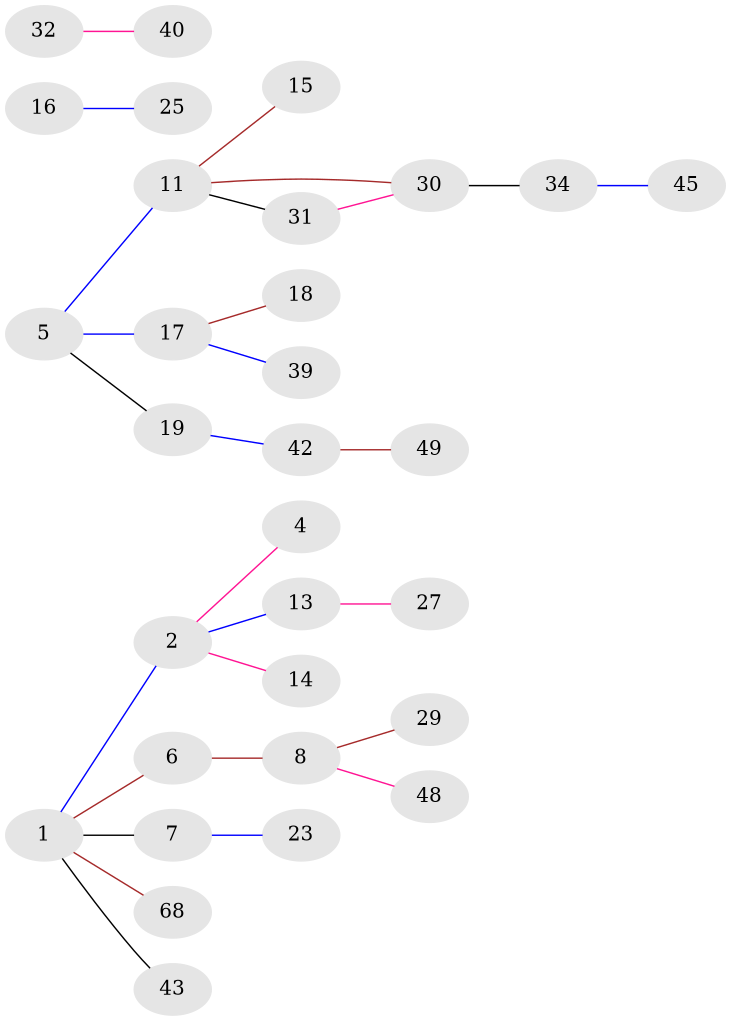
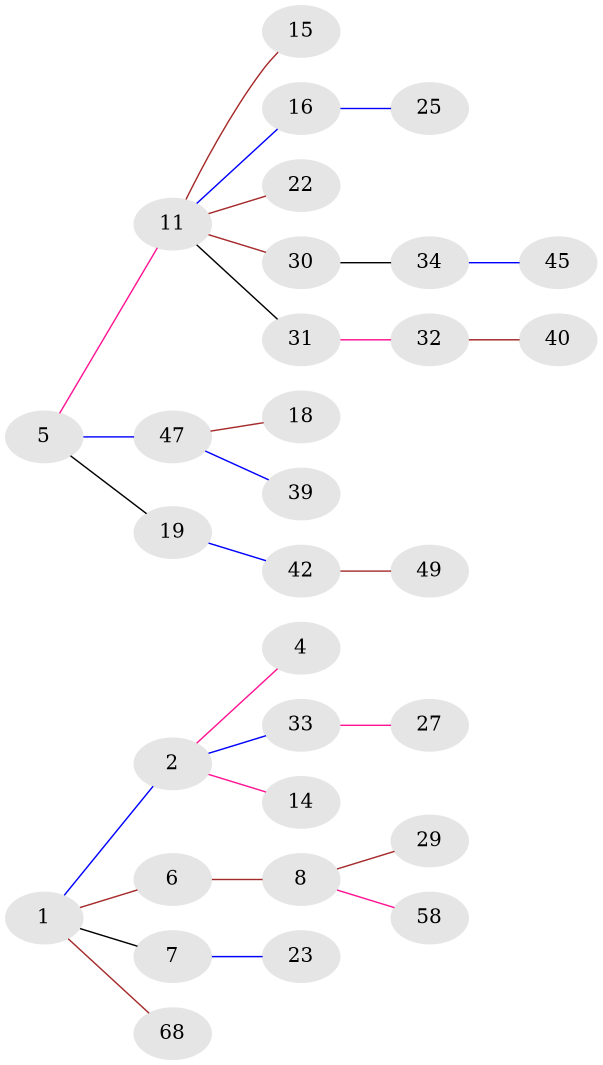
edge "32" -- "40": color deeppink -> brown
edge "16" -- "11": added
node "22": added
edge "30" -- "31": now "32" -- "31"
edge "11" -- "5": color blue -> deeppink
node "17": label "17" -> "47"
node "13": label "13" -> "33"
node "48": label "48" -> "58"
node "43": removed
